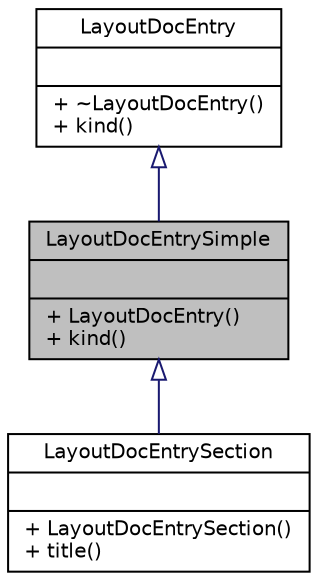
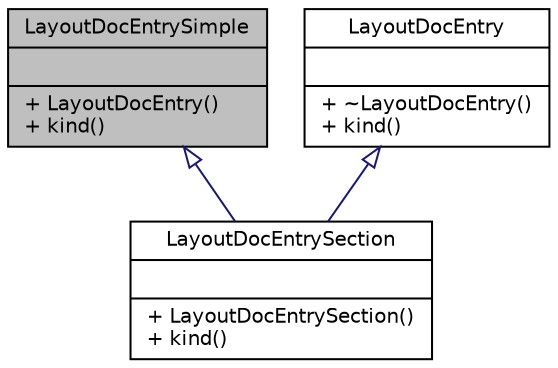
edge "LayoutDocEntrySimple" -> "LayoutDocEntry": now "LayoutDocEntrySection" -> "LayoutDocEntry"
node "LayoutDocEntrySection": text "+ title()" -> "+ kind()"
